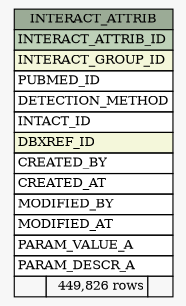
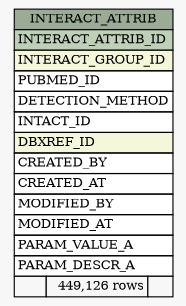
node "INTERACT_ATTRIB": text "449,826 rows" -> "449,126 rows"
